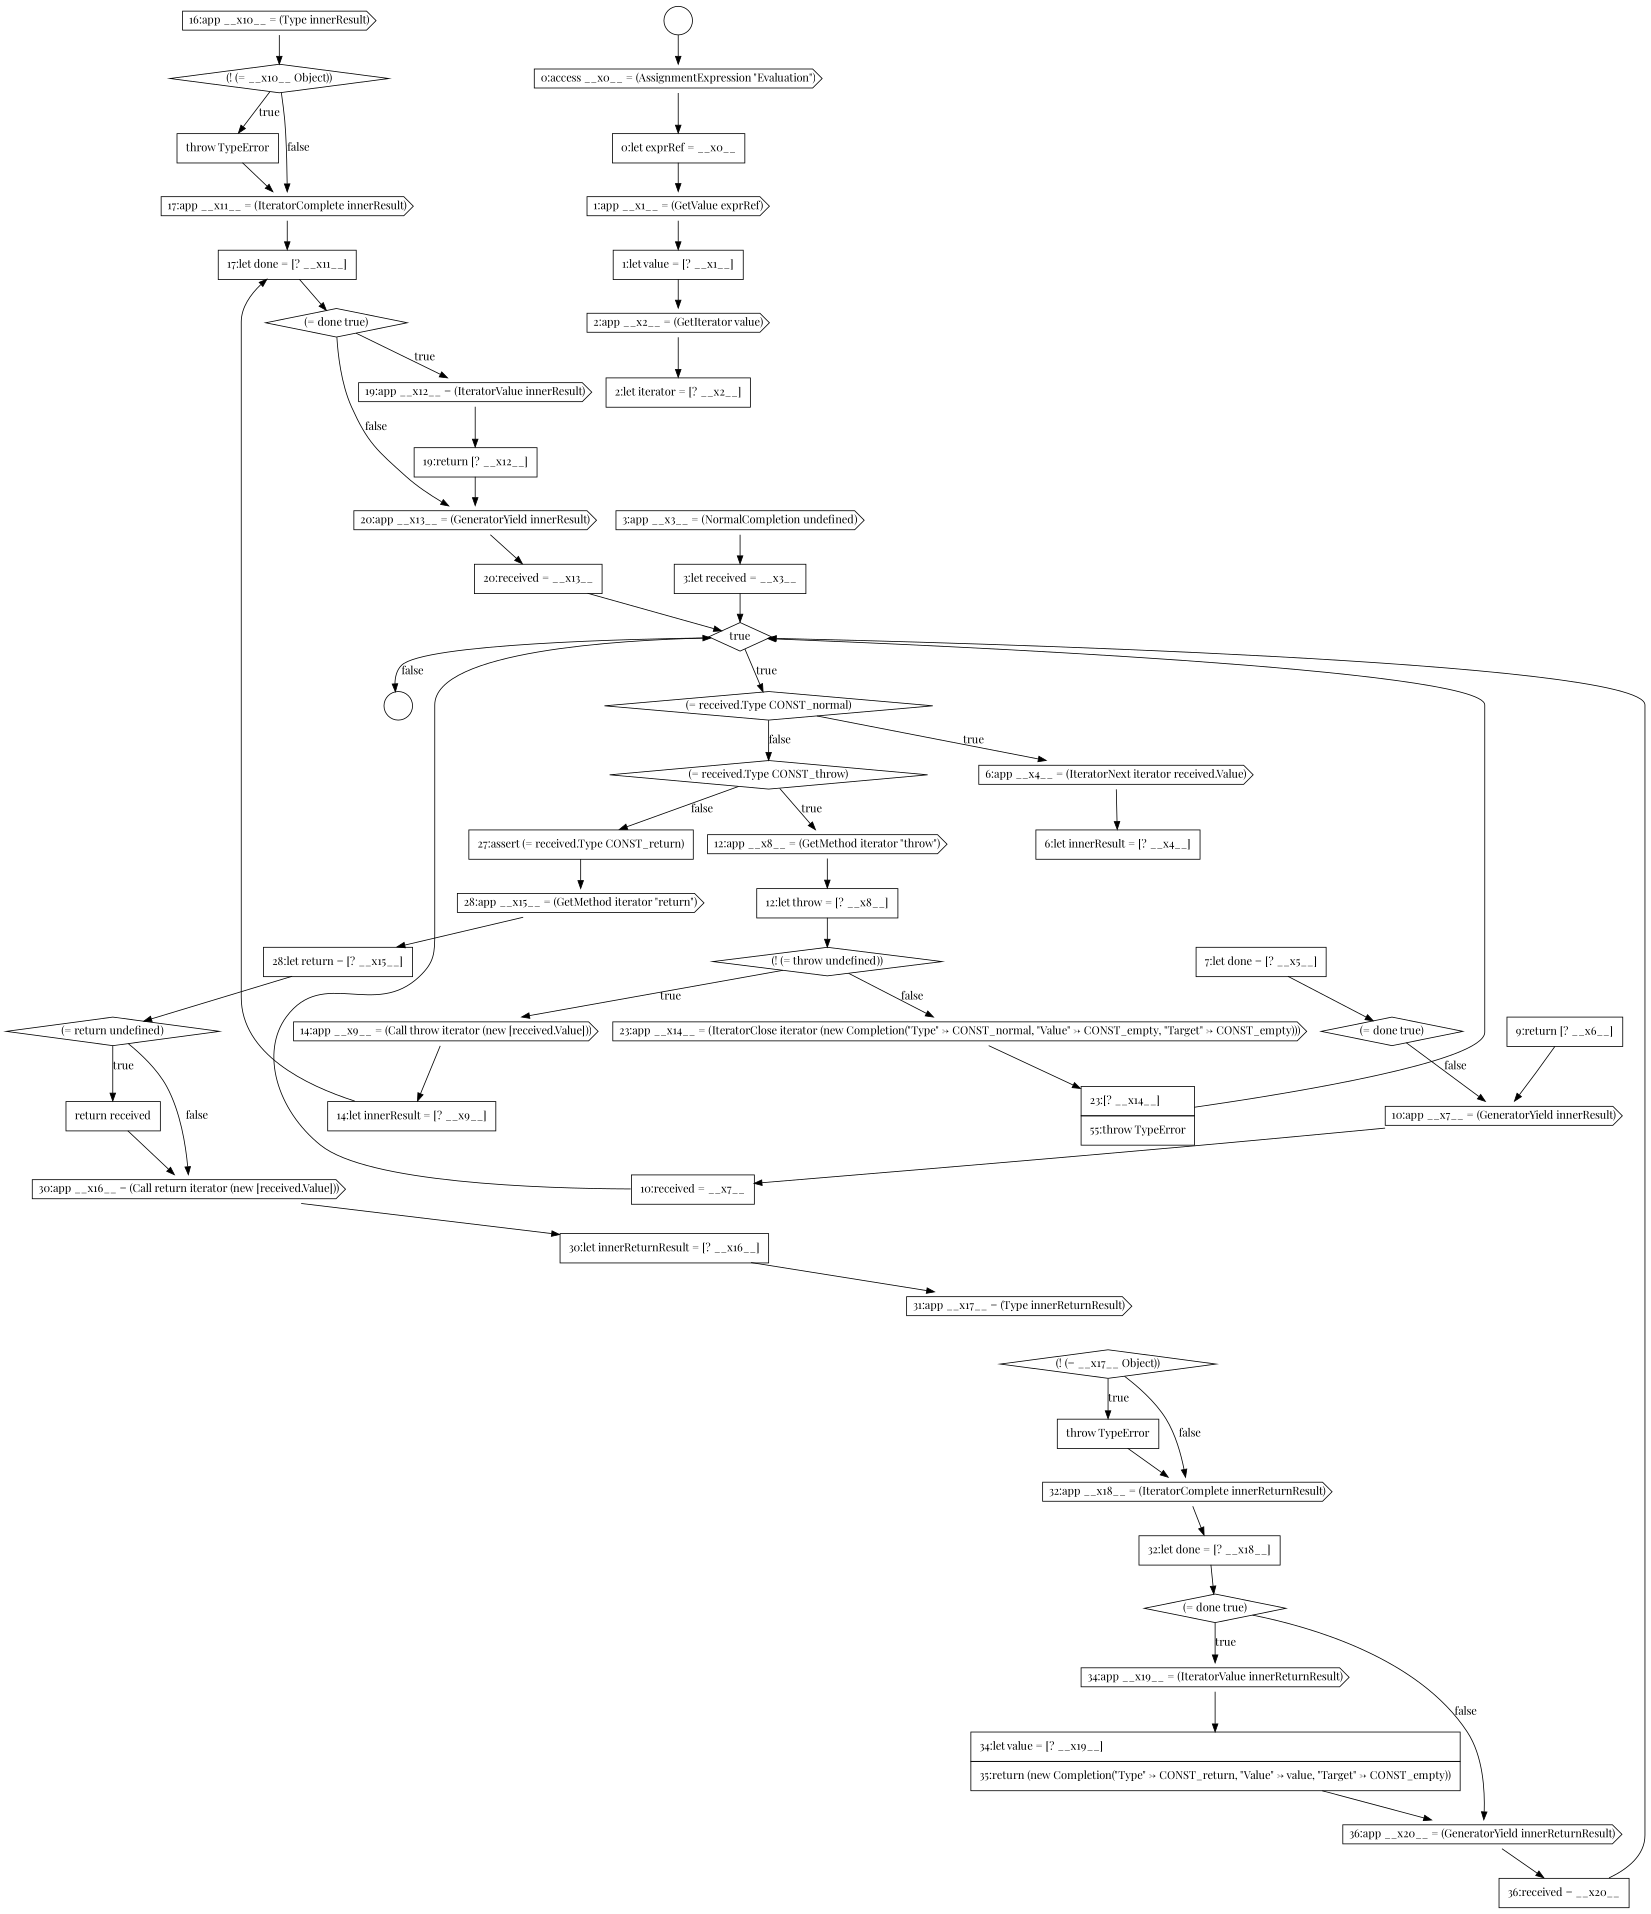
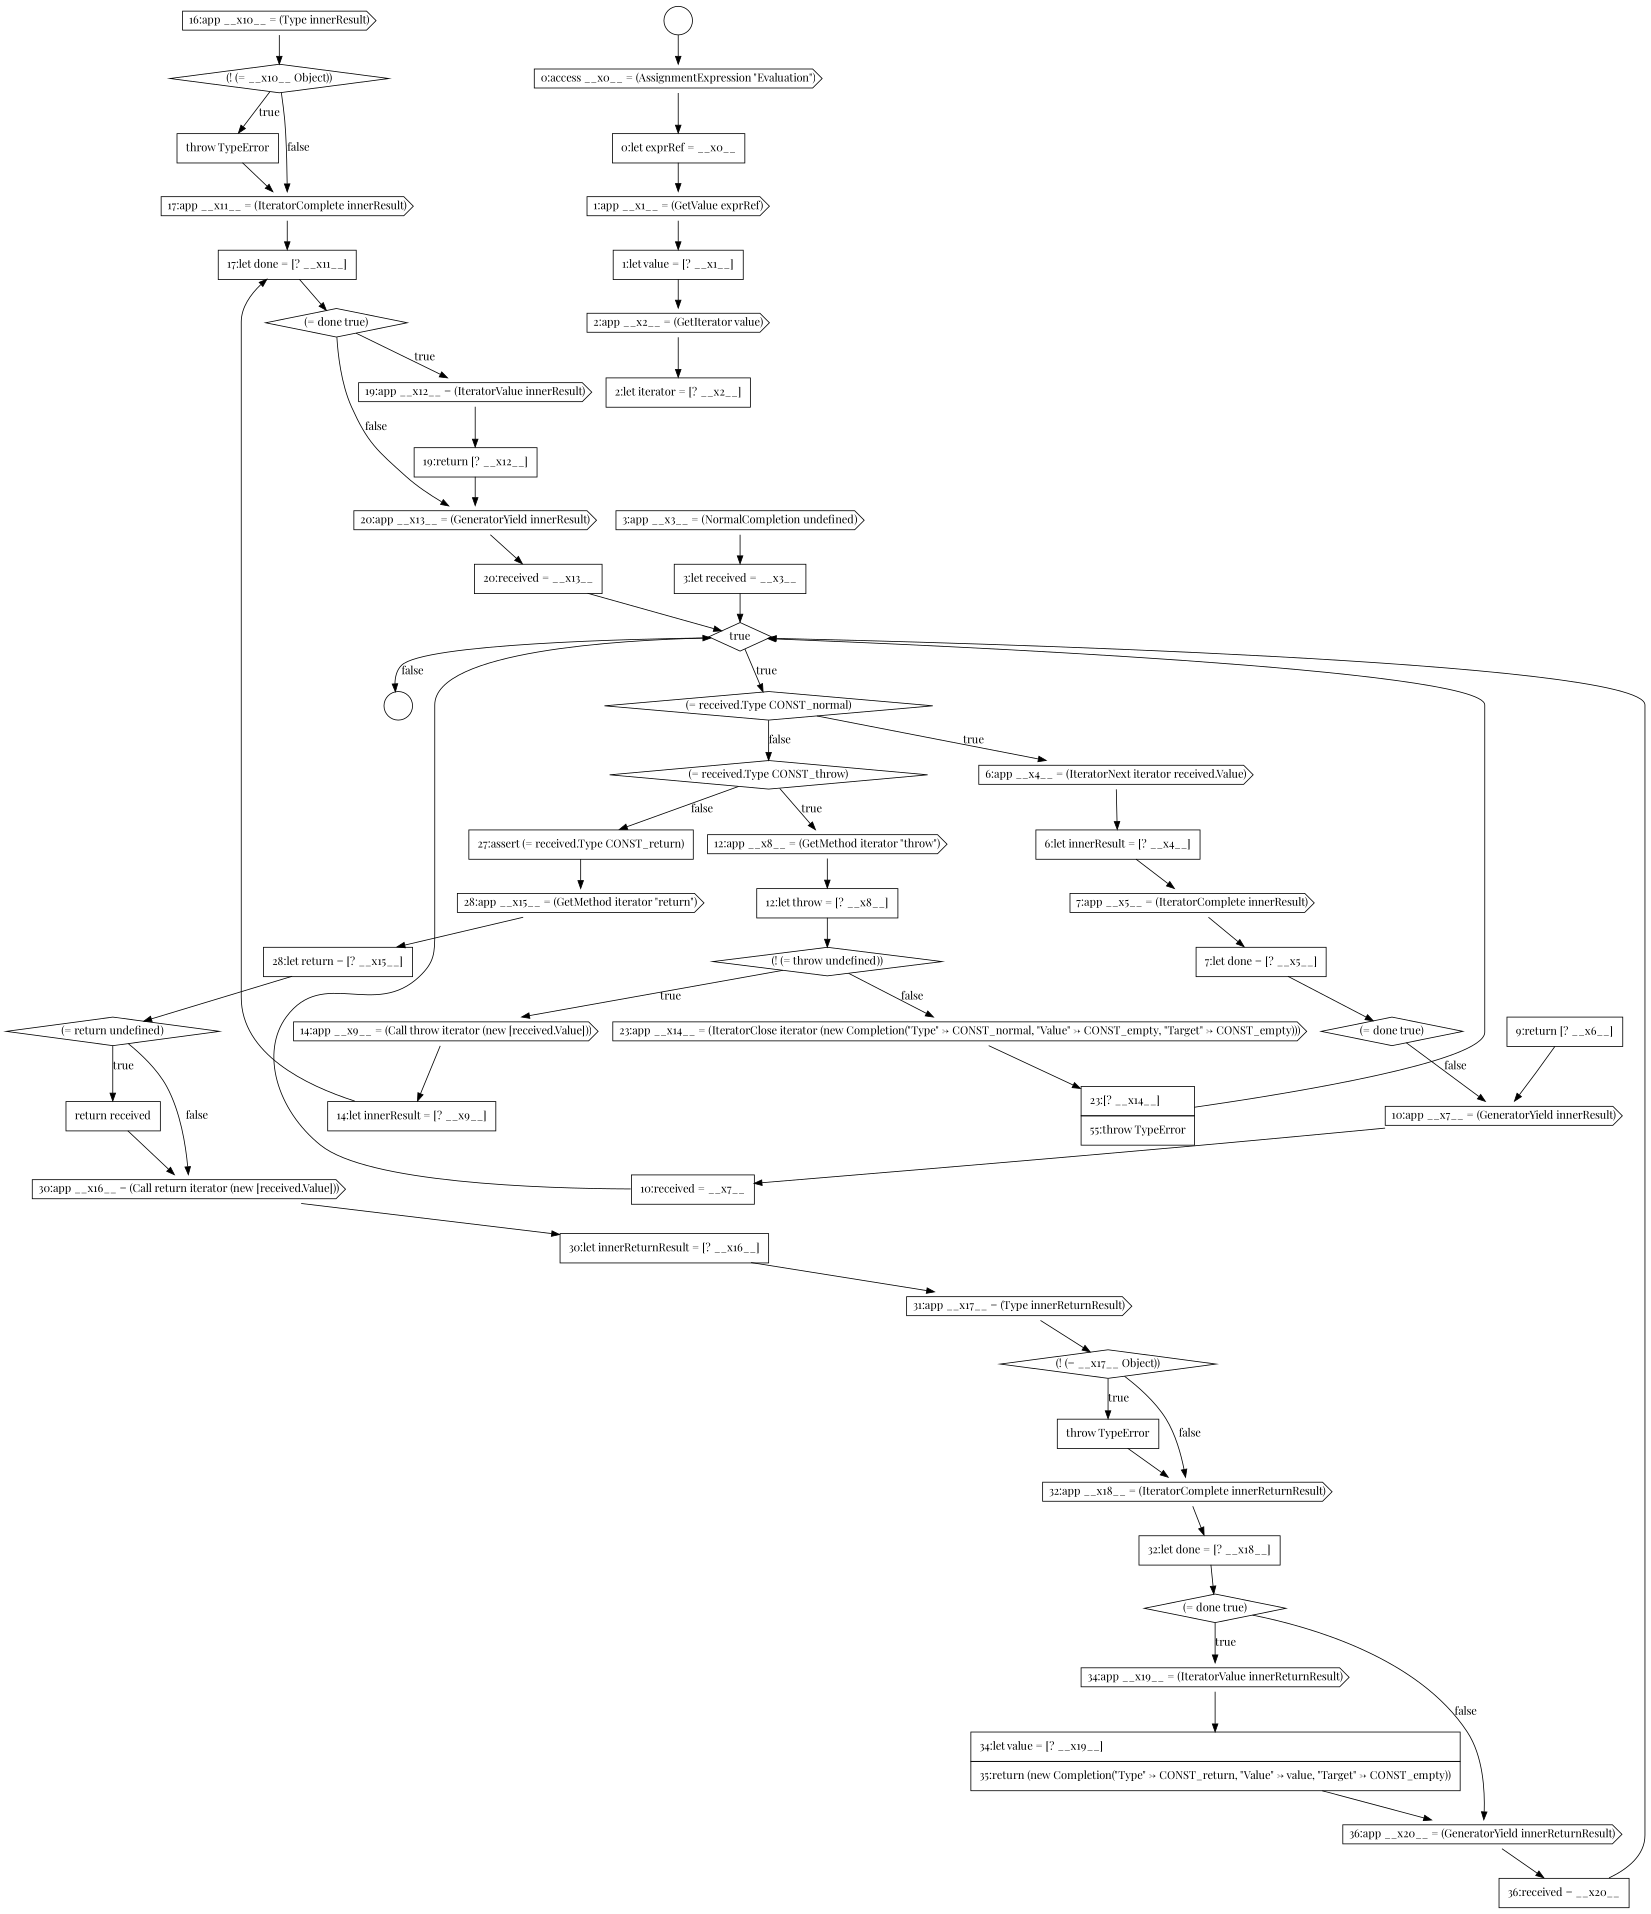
node "7:app __x5__ = (IteratorComplete innerResult)": added
edge "31:app __x17__ = (Type innerReturnResult)" -> "(! (= __x17__ Object))": added
